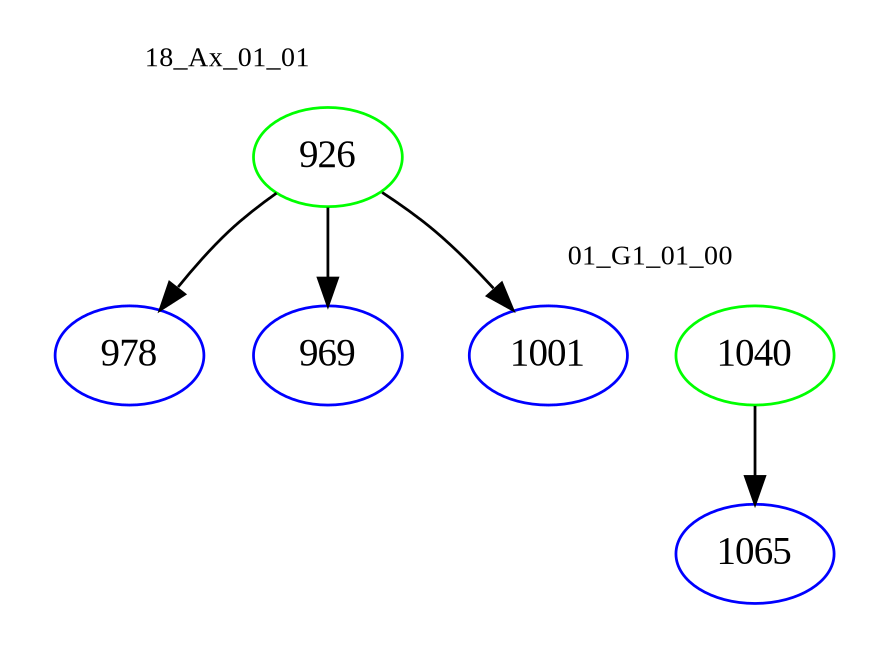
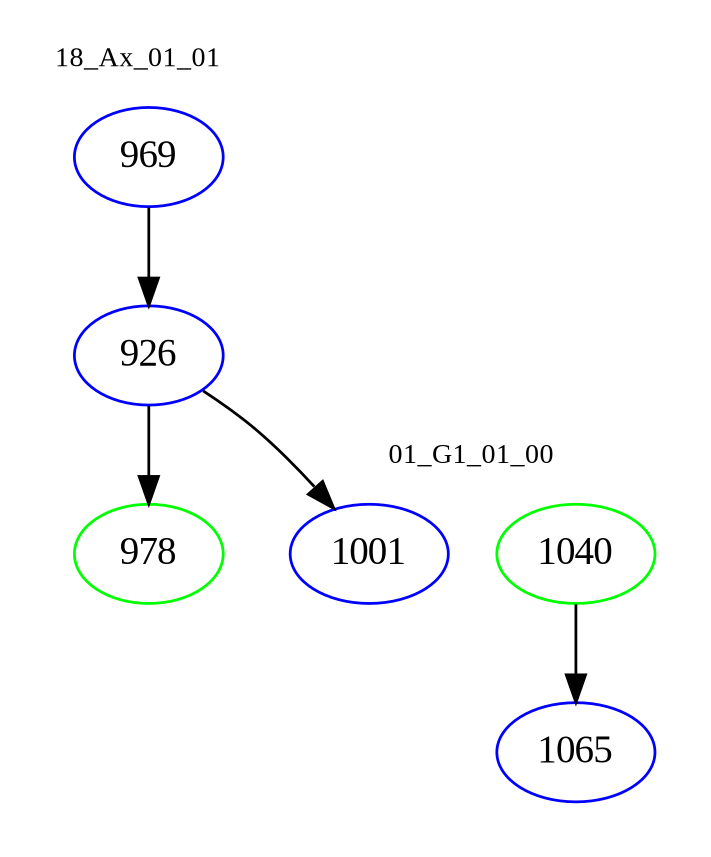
node "926": color green -> blue
edge "926" -> "969": reversed
node "978": color blue -> green
